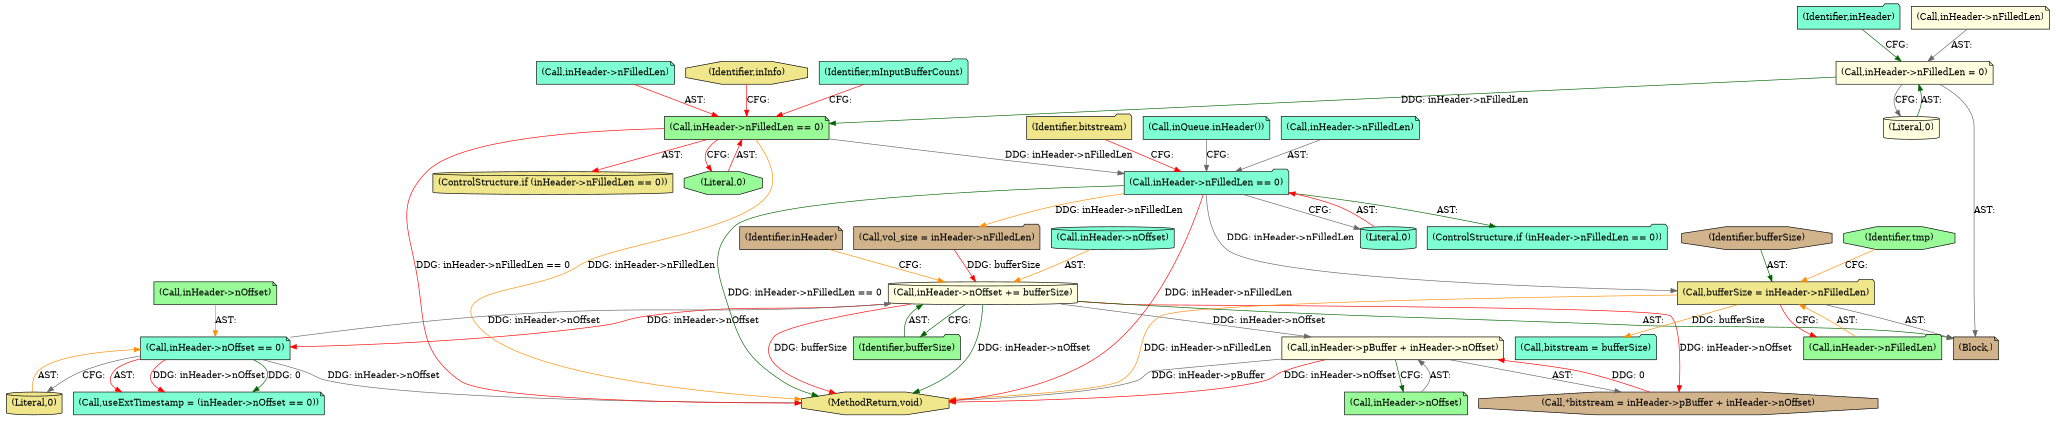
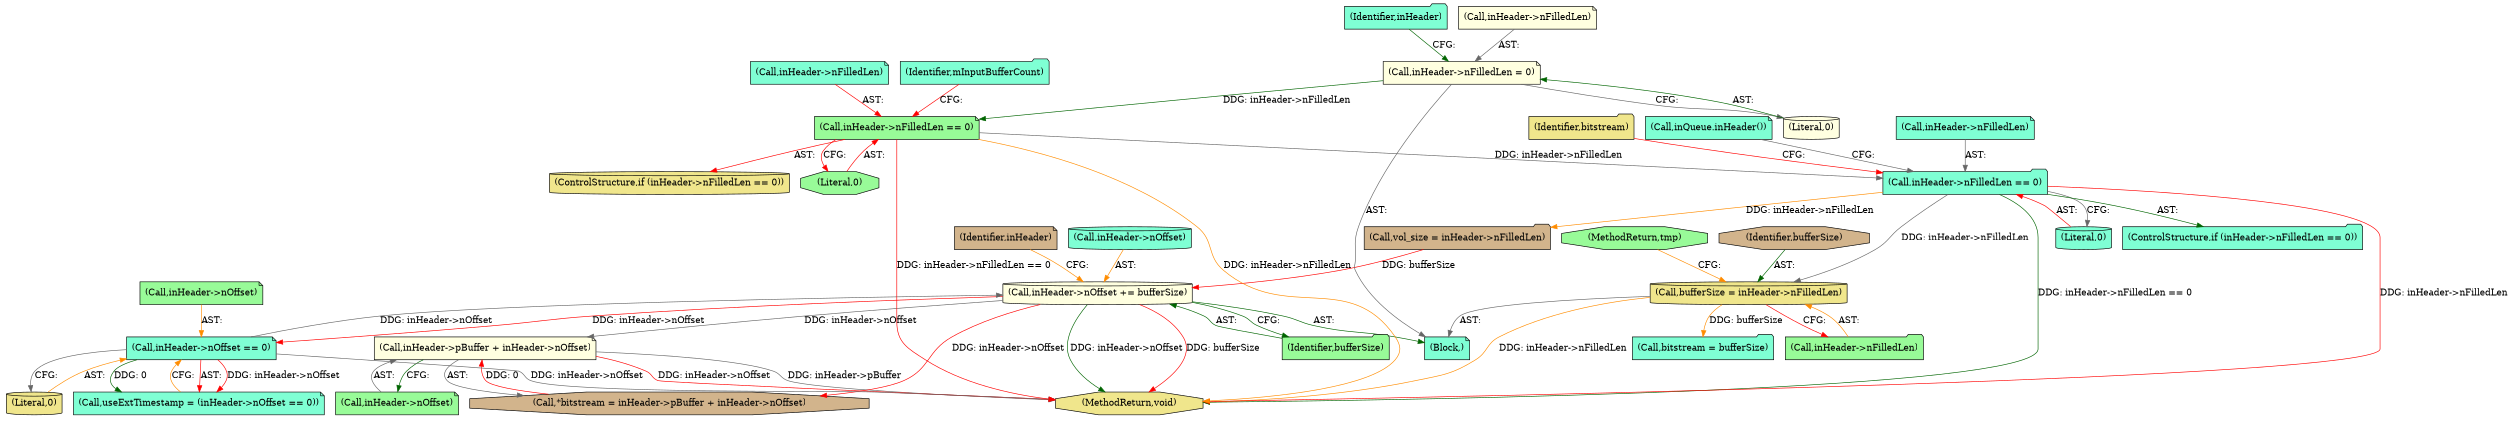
node "(Identifier,inInfo)": removed
node "(Identifier,tmp)": label "(Identifier,tmp)" -> "(MethodReturn,tmp)"
node "(Call,bufferSize = inHeader->nFilledLen)": shape folder -> cylinder
node "(Block,)": fillcolor tan -> aquamarine
edge "(Call,useExtTimestamp = (inHeader->nOffset == 0))" -> "(Call,inHeader->nOffset == 0)": added, label "CFG:"
